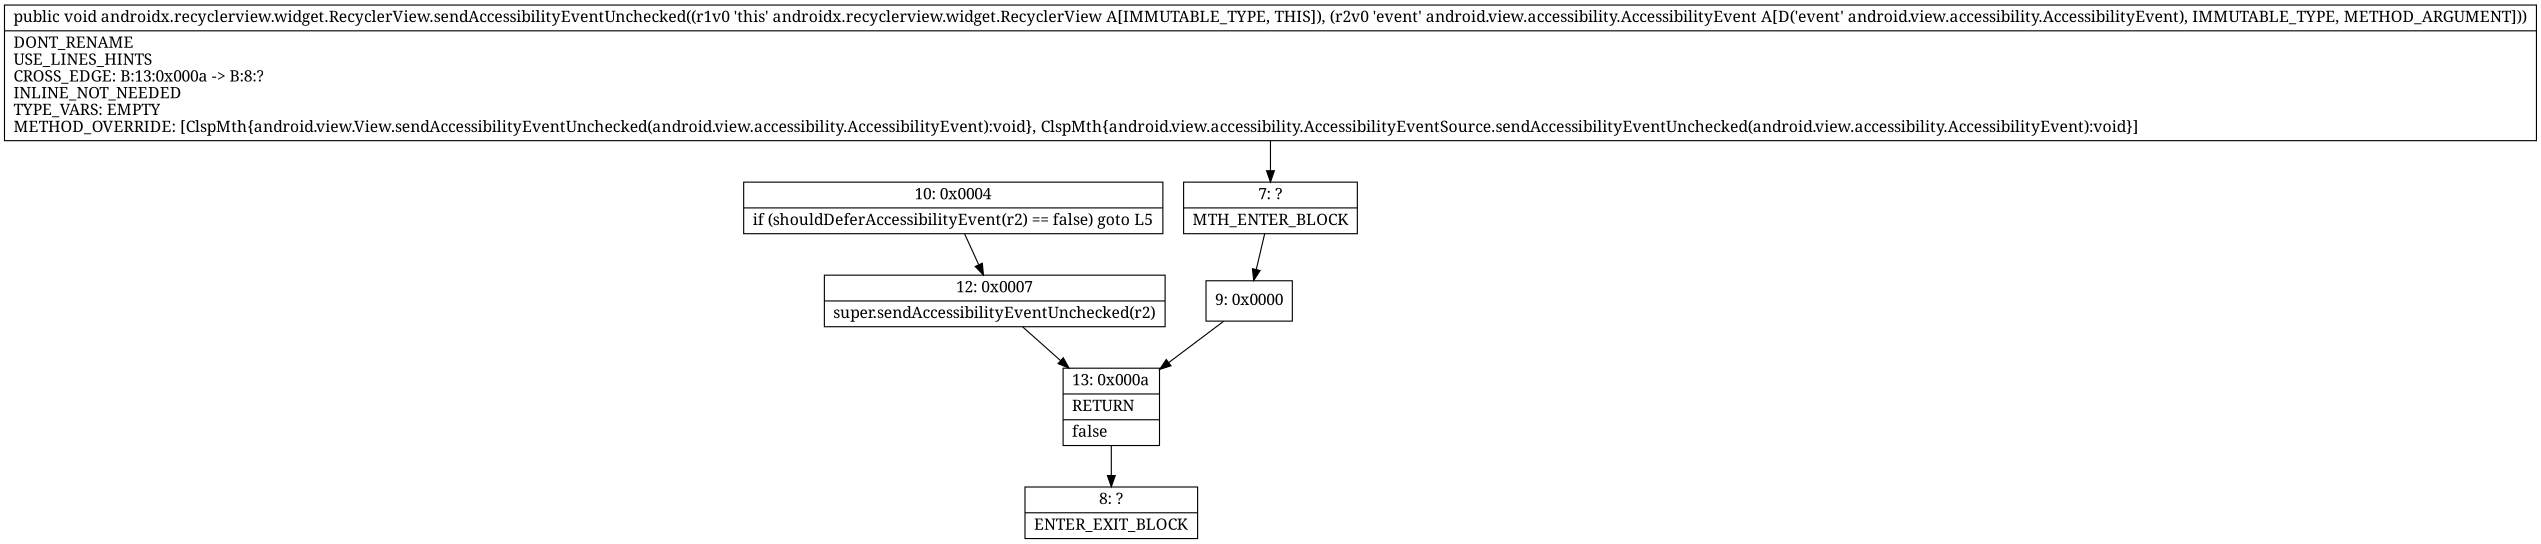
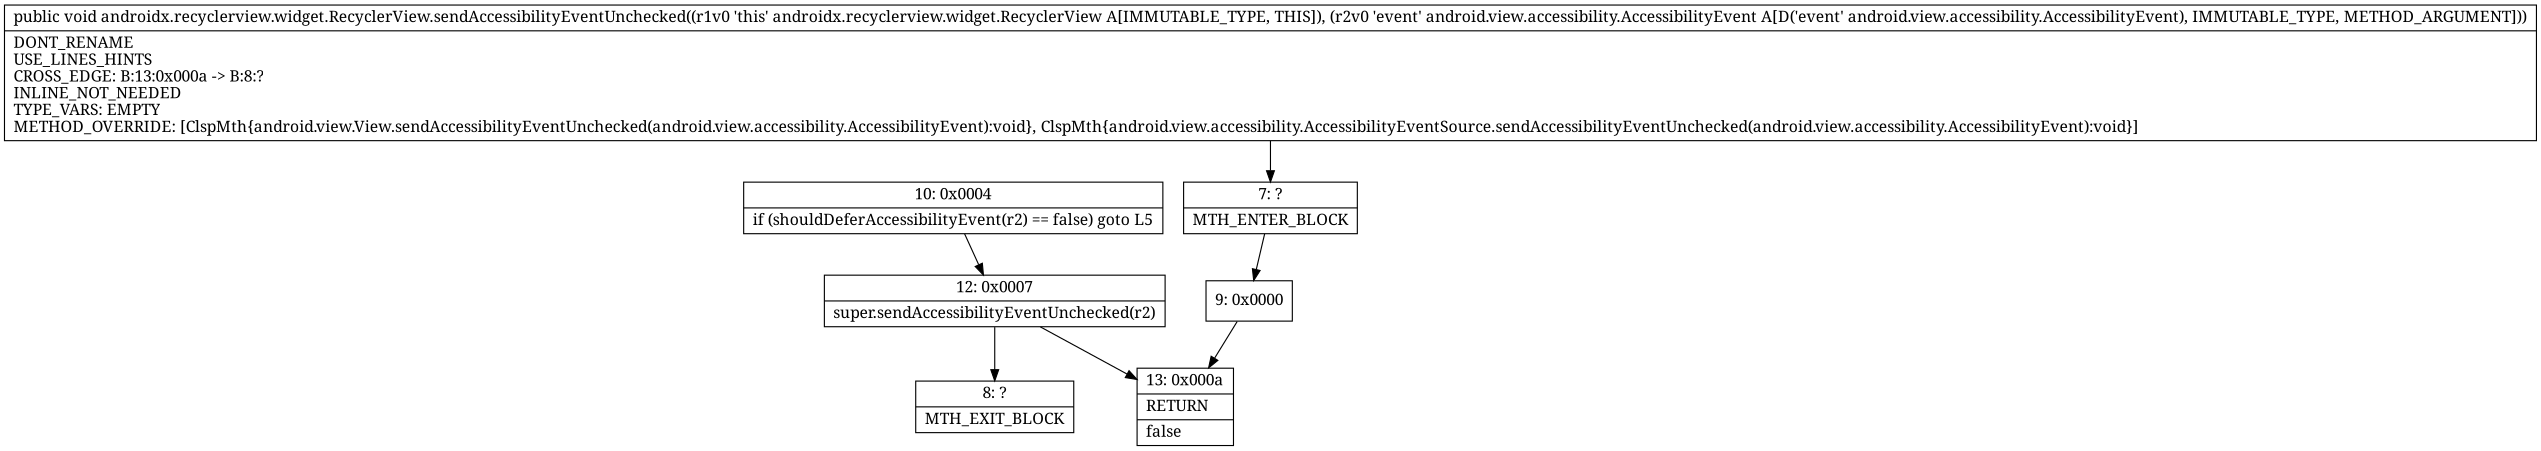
edge "13: 0x000a" -> "8: ?": now "12: 0x0007" -> "8: ?"
node "8: ?": text "ENTER_EXIT_BLOCK" -> "MTH_EXIT_BLOCK"
